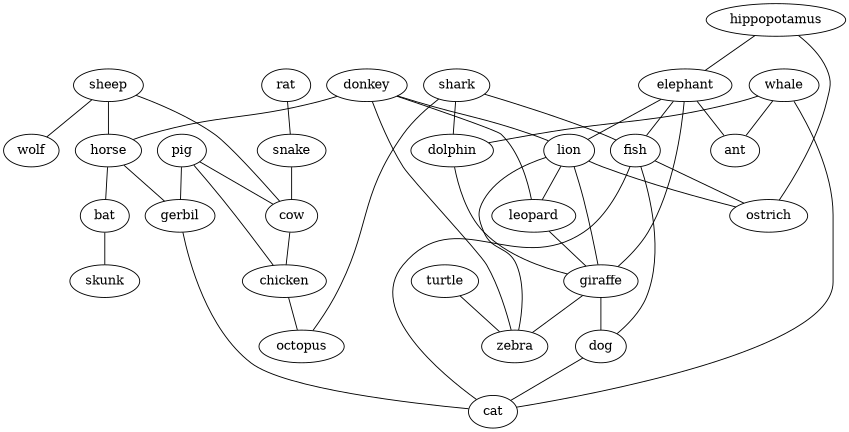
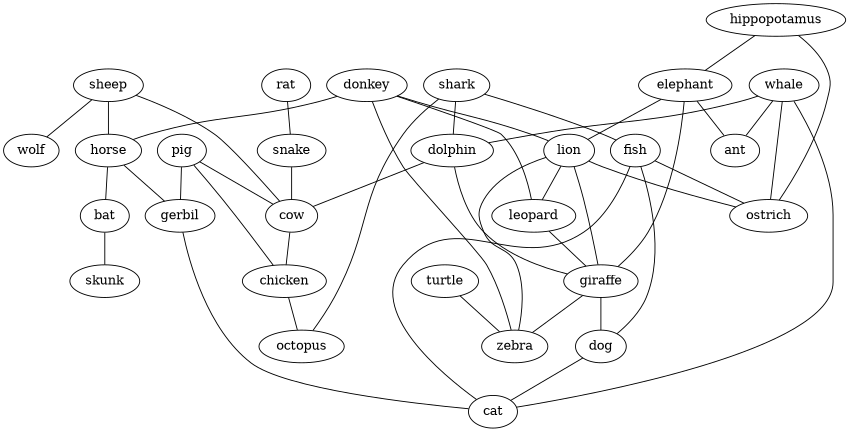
edge "elephant" -- "fish": removed
edge "whale" -- "ostrich": added
edge "dolphin" -- "cow": added
